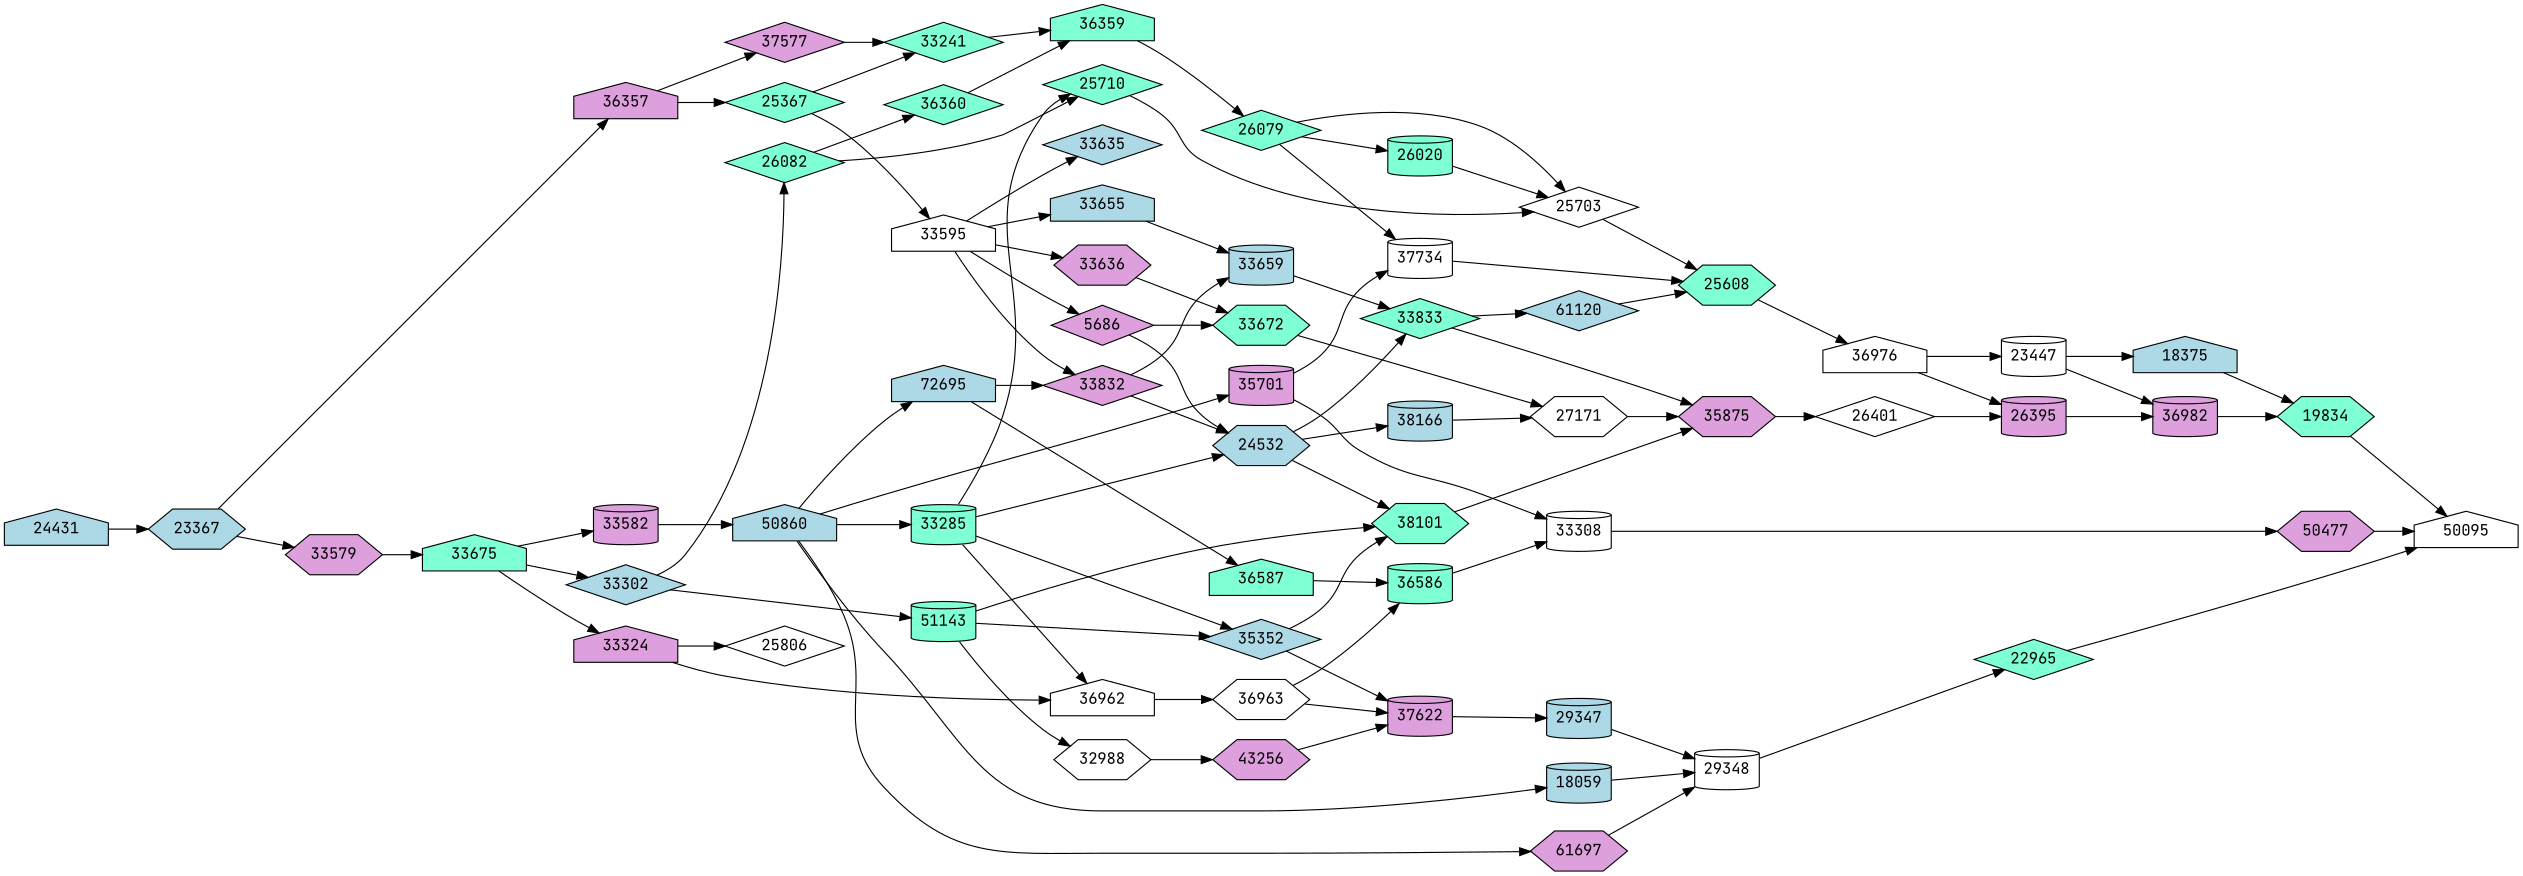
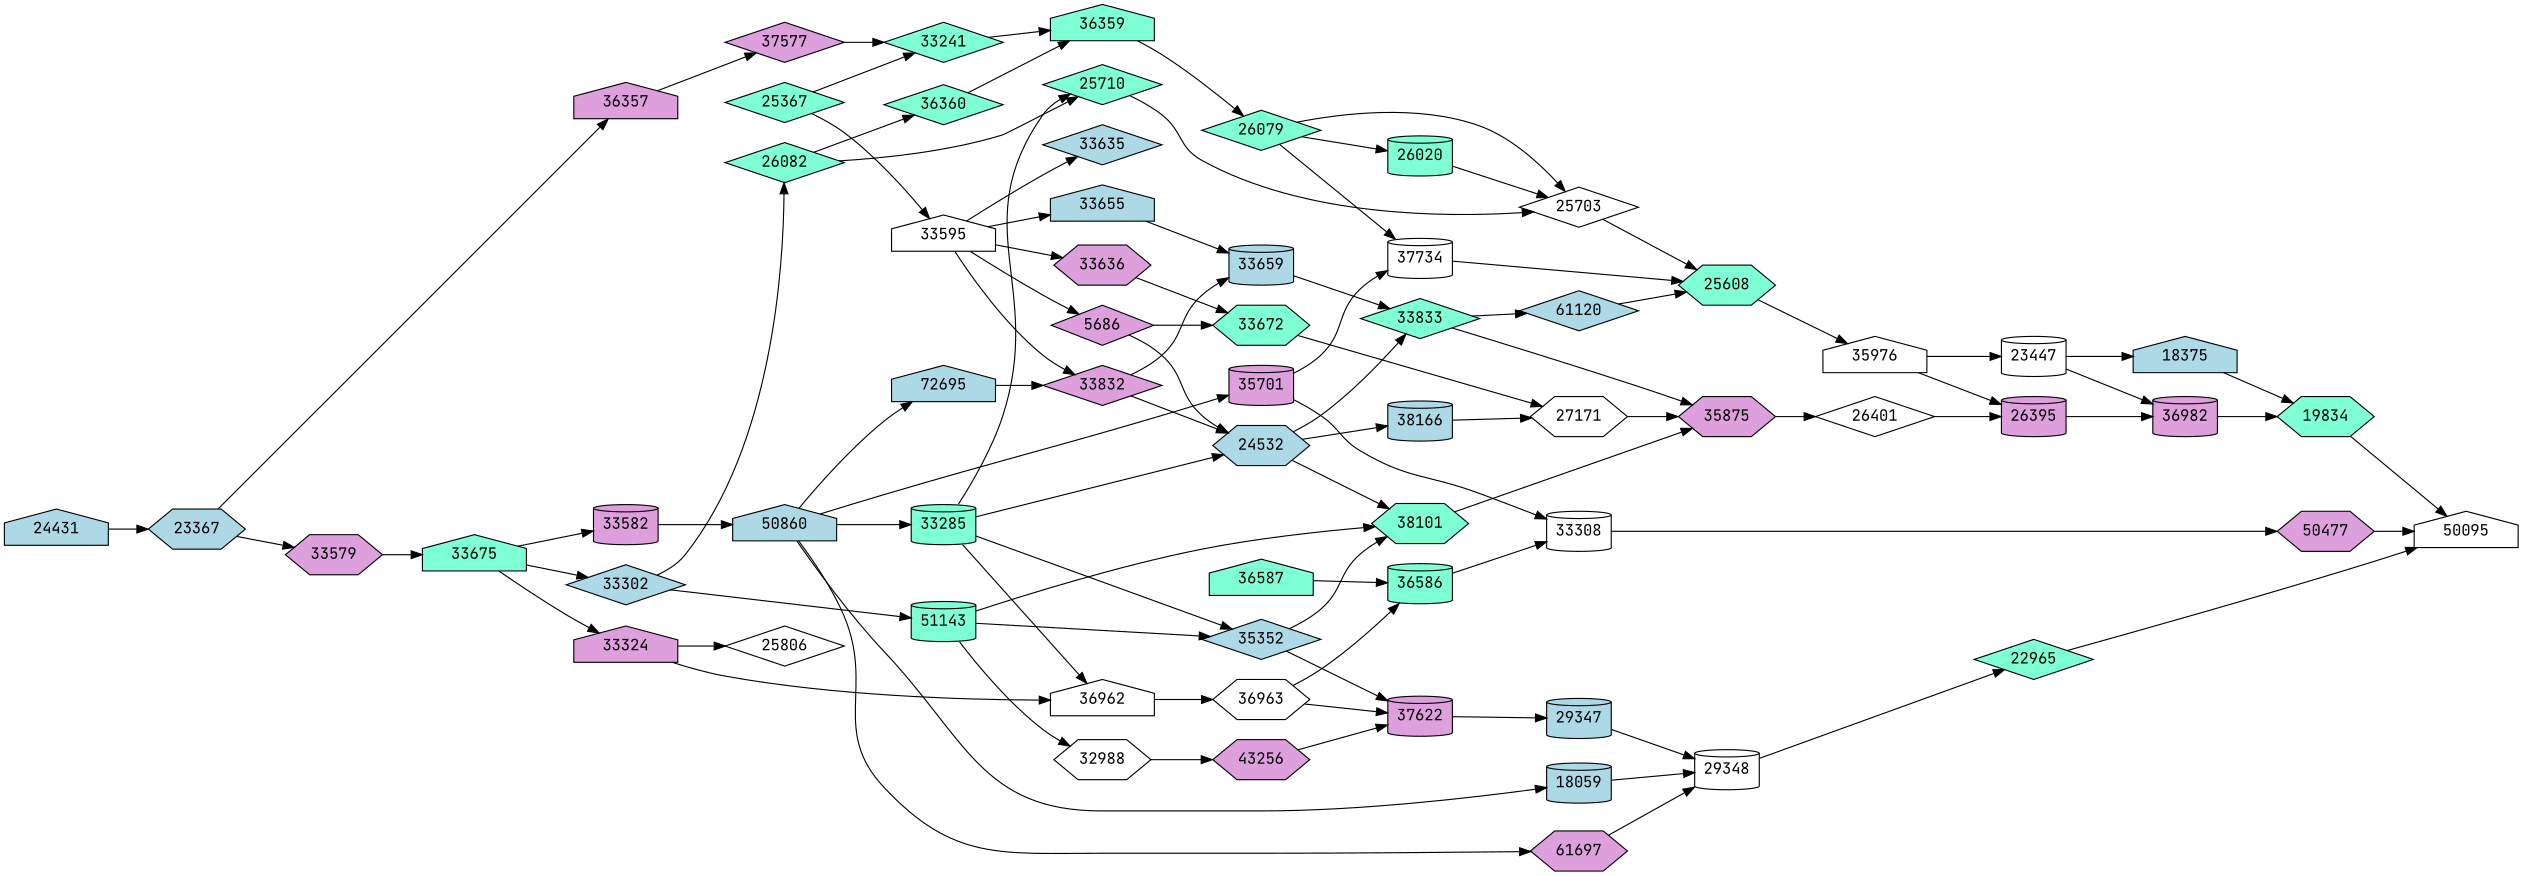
edge "36357" -> "25367": removed
node "36976": label "36976" -> "35976"
edge "72695" -> "36587": removed
